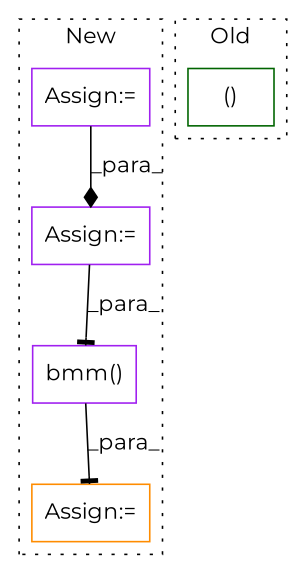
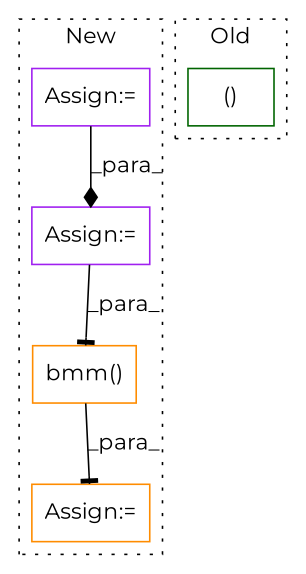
node "bmm()": color purple -> darkorange
